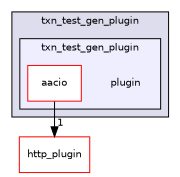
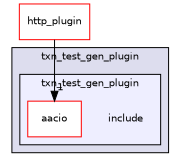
node "plugin": label "plugin" -> "include"
edge "aacio" -> "http_plugin": reversed
